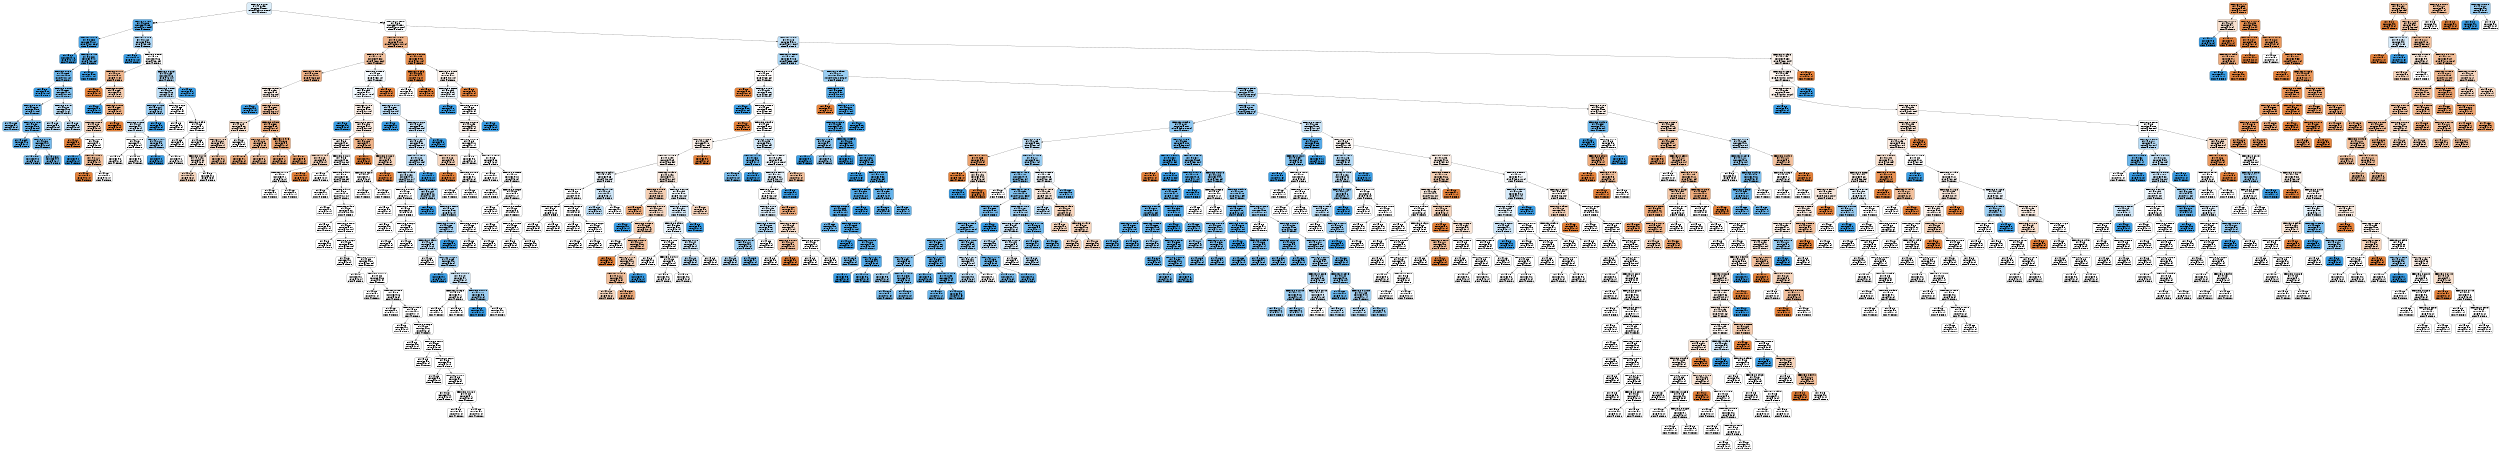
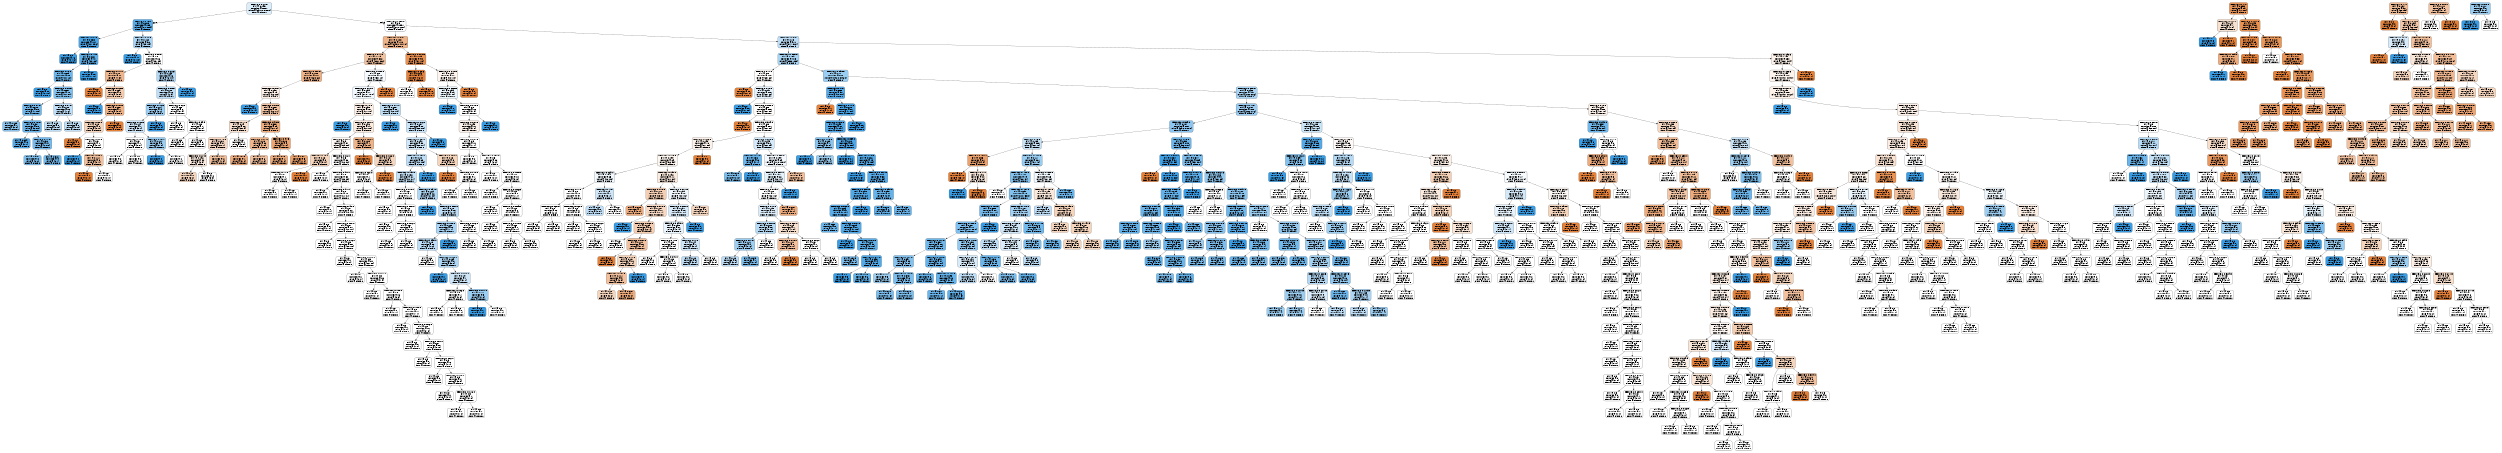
edge "Feature 2 ≤ 53.5" -> "Feature 2 ≤ 59.5": now "Feature 2 ≤ 56.5" -> "Feature 2 ≤ 59.5"
edge "Feature 2 ≤ 296.5" -> "Feature 2 ≤ 299.5": now "Feature 2 ≤ 314.5" -> "Feature 2 ≤ 299.5"
